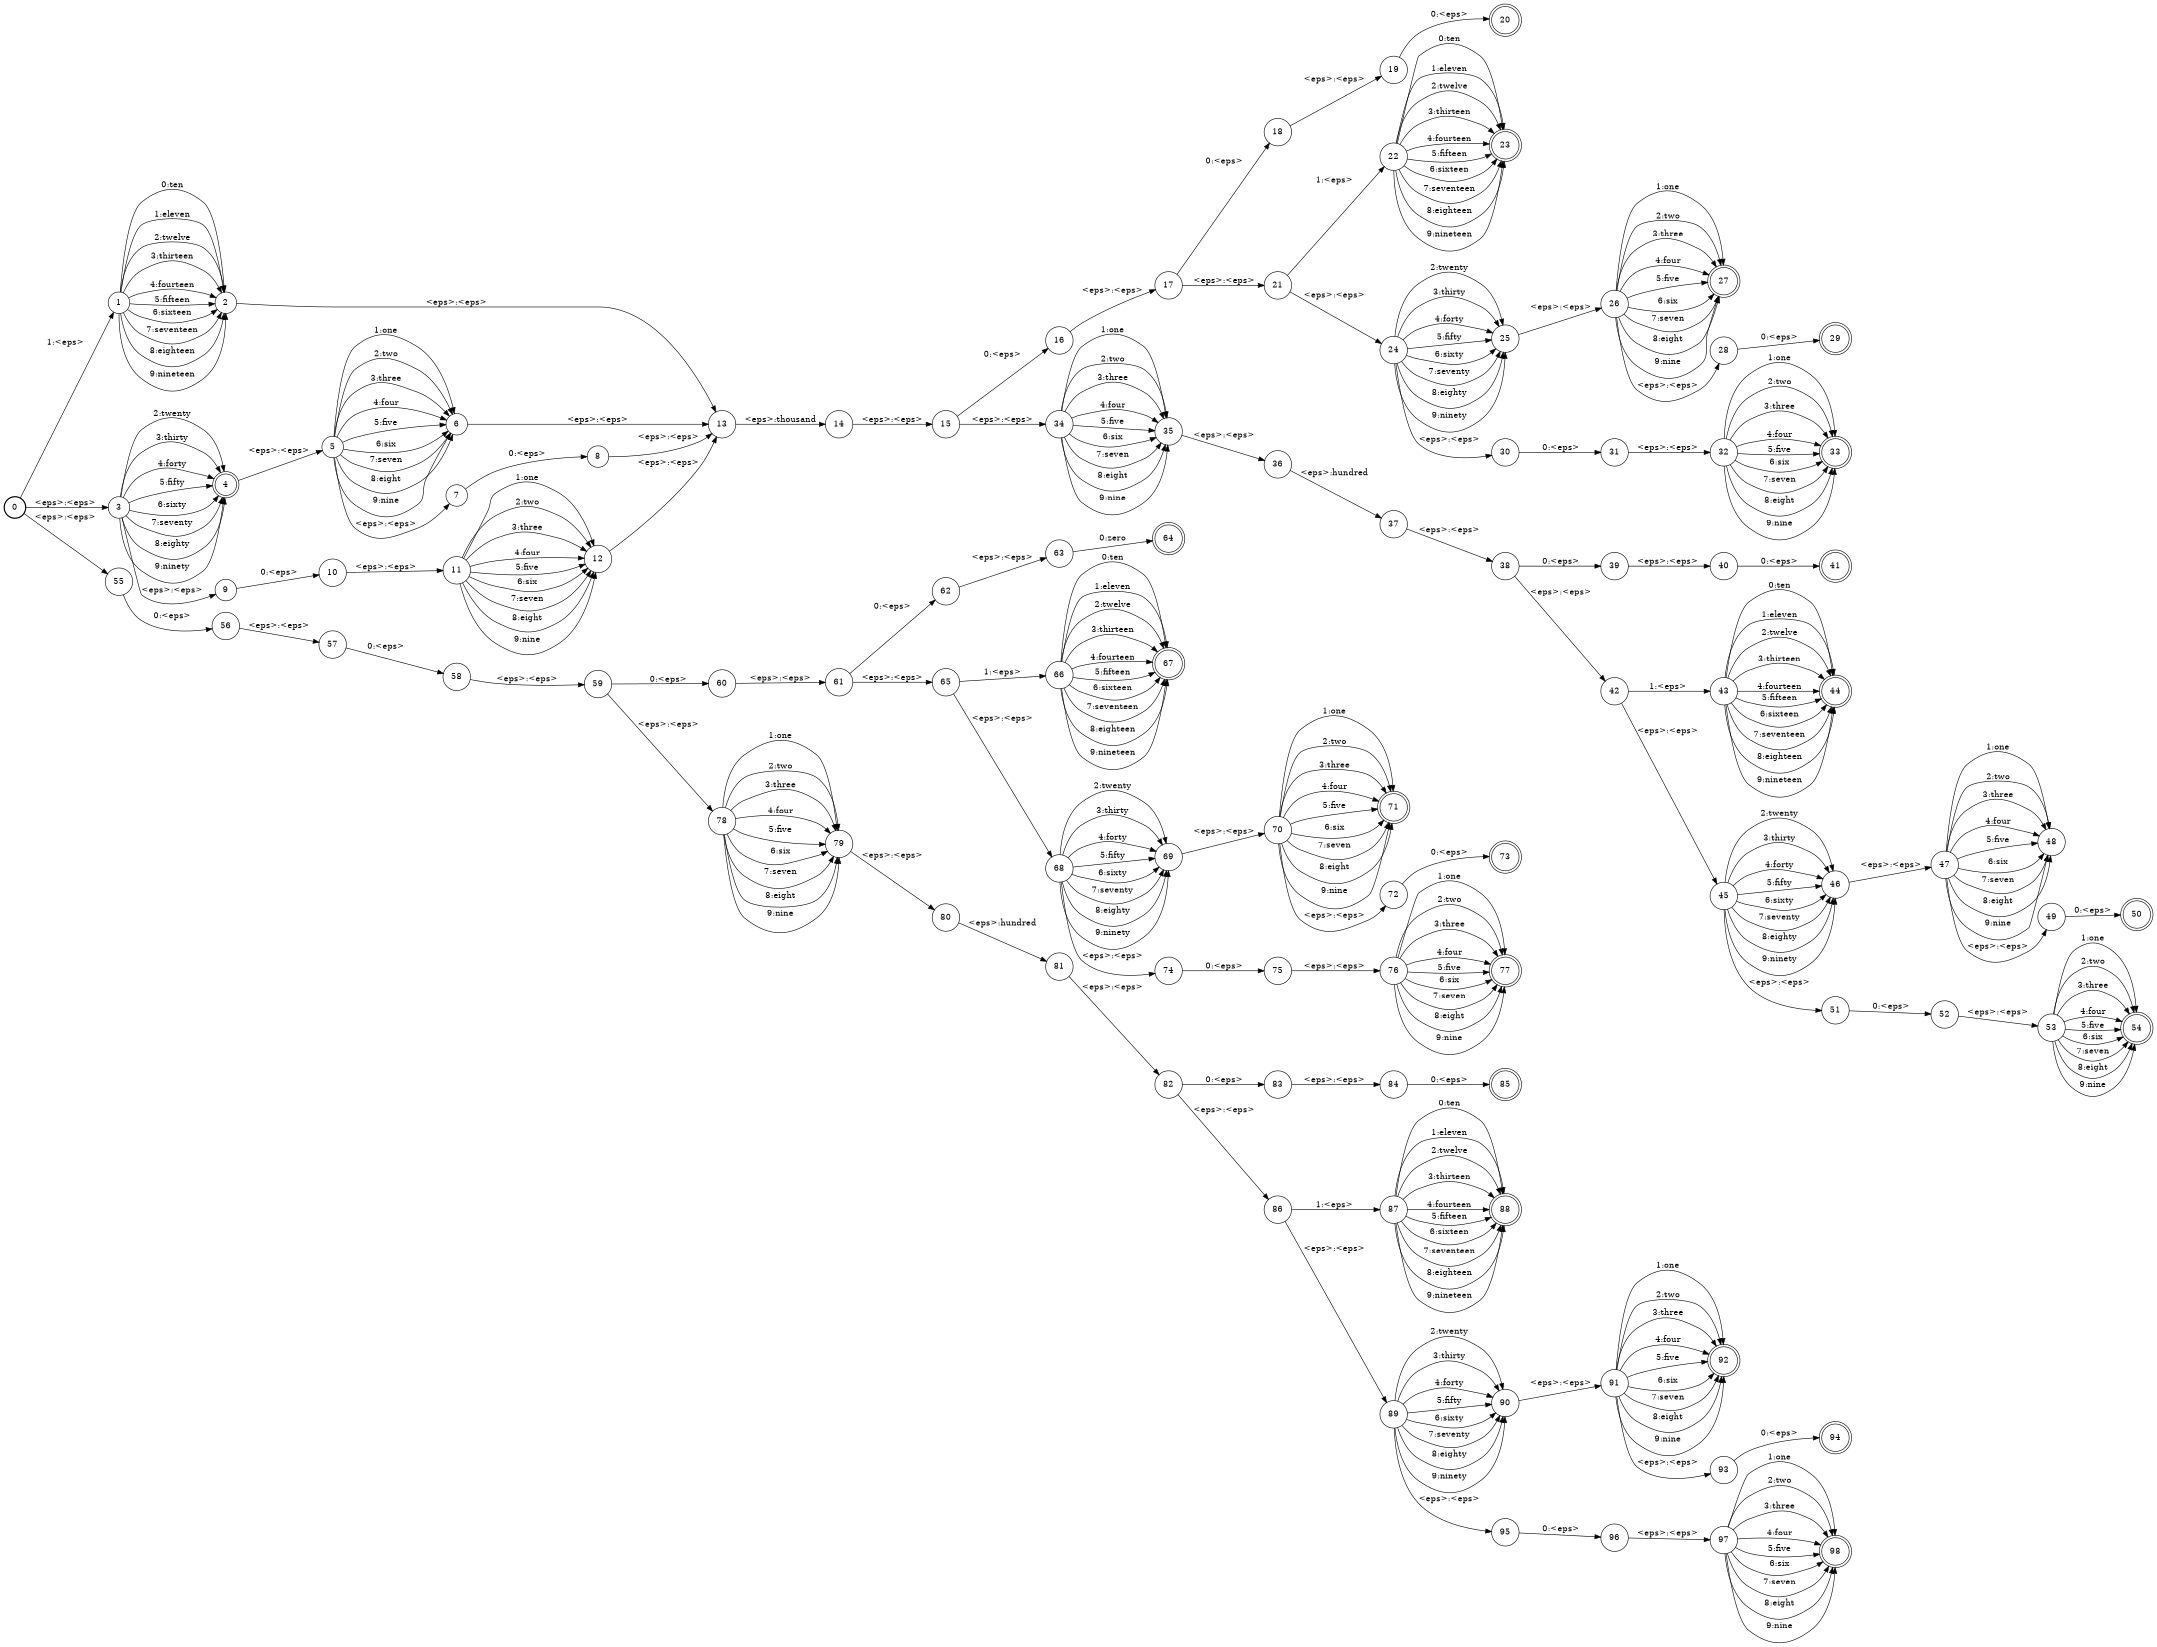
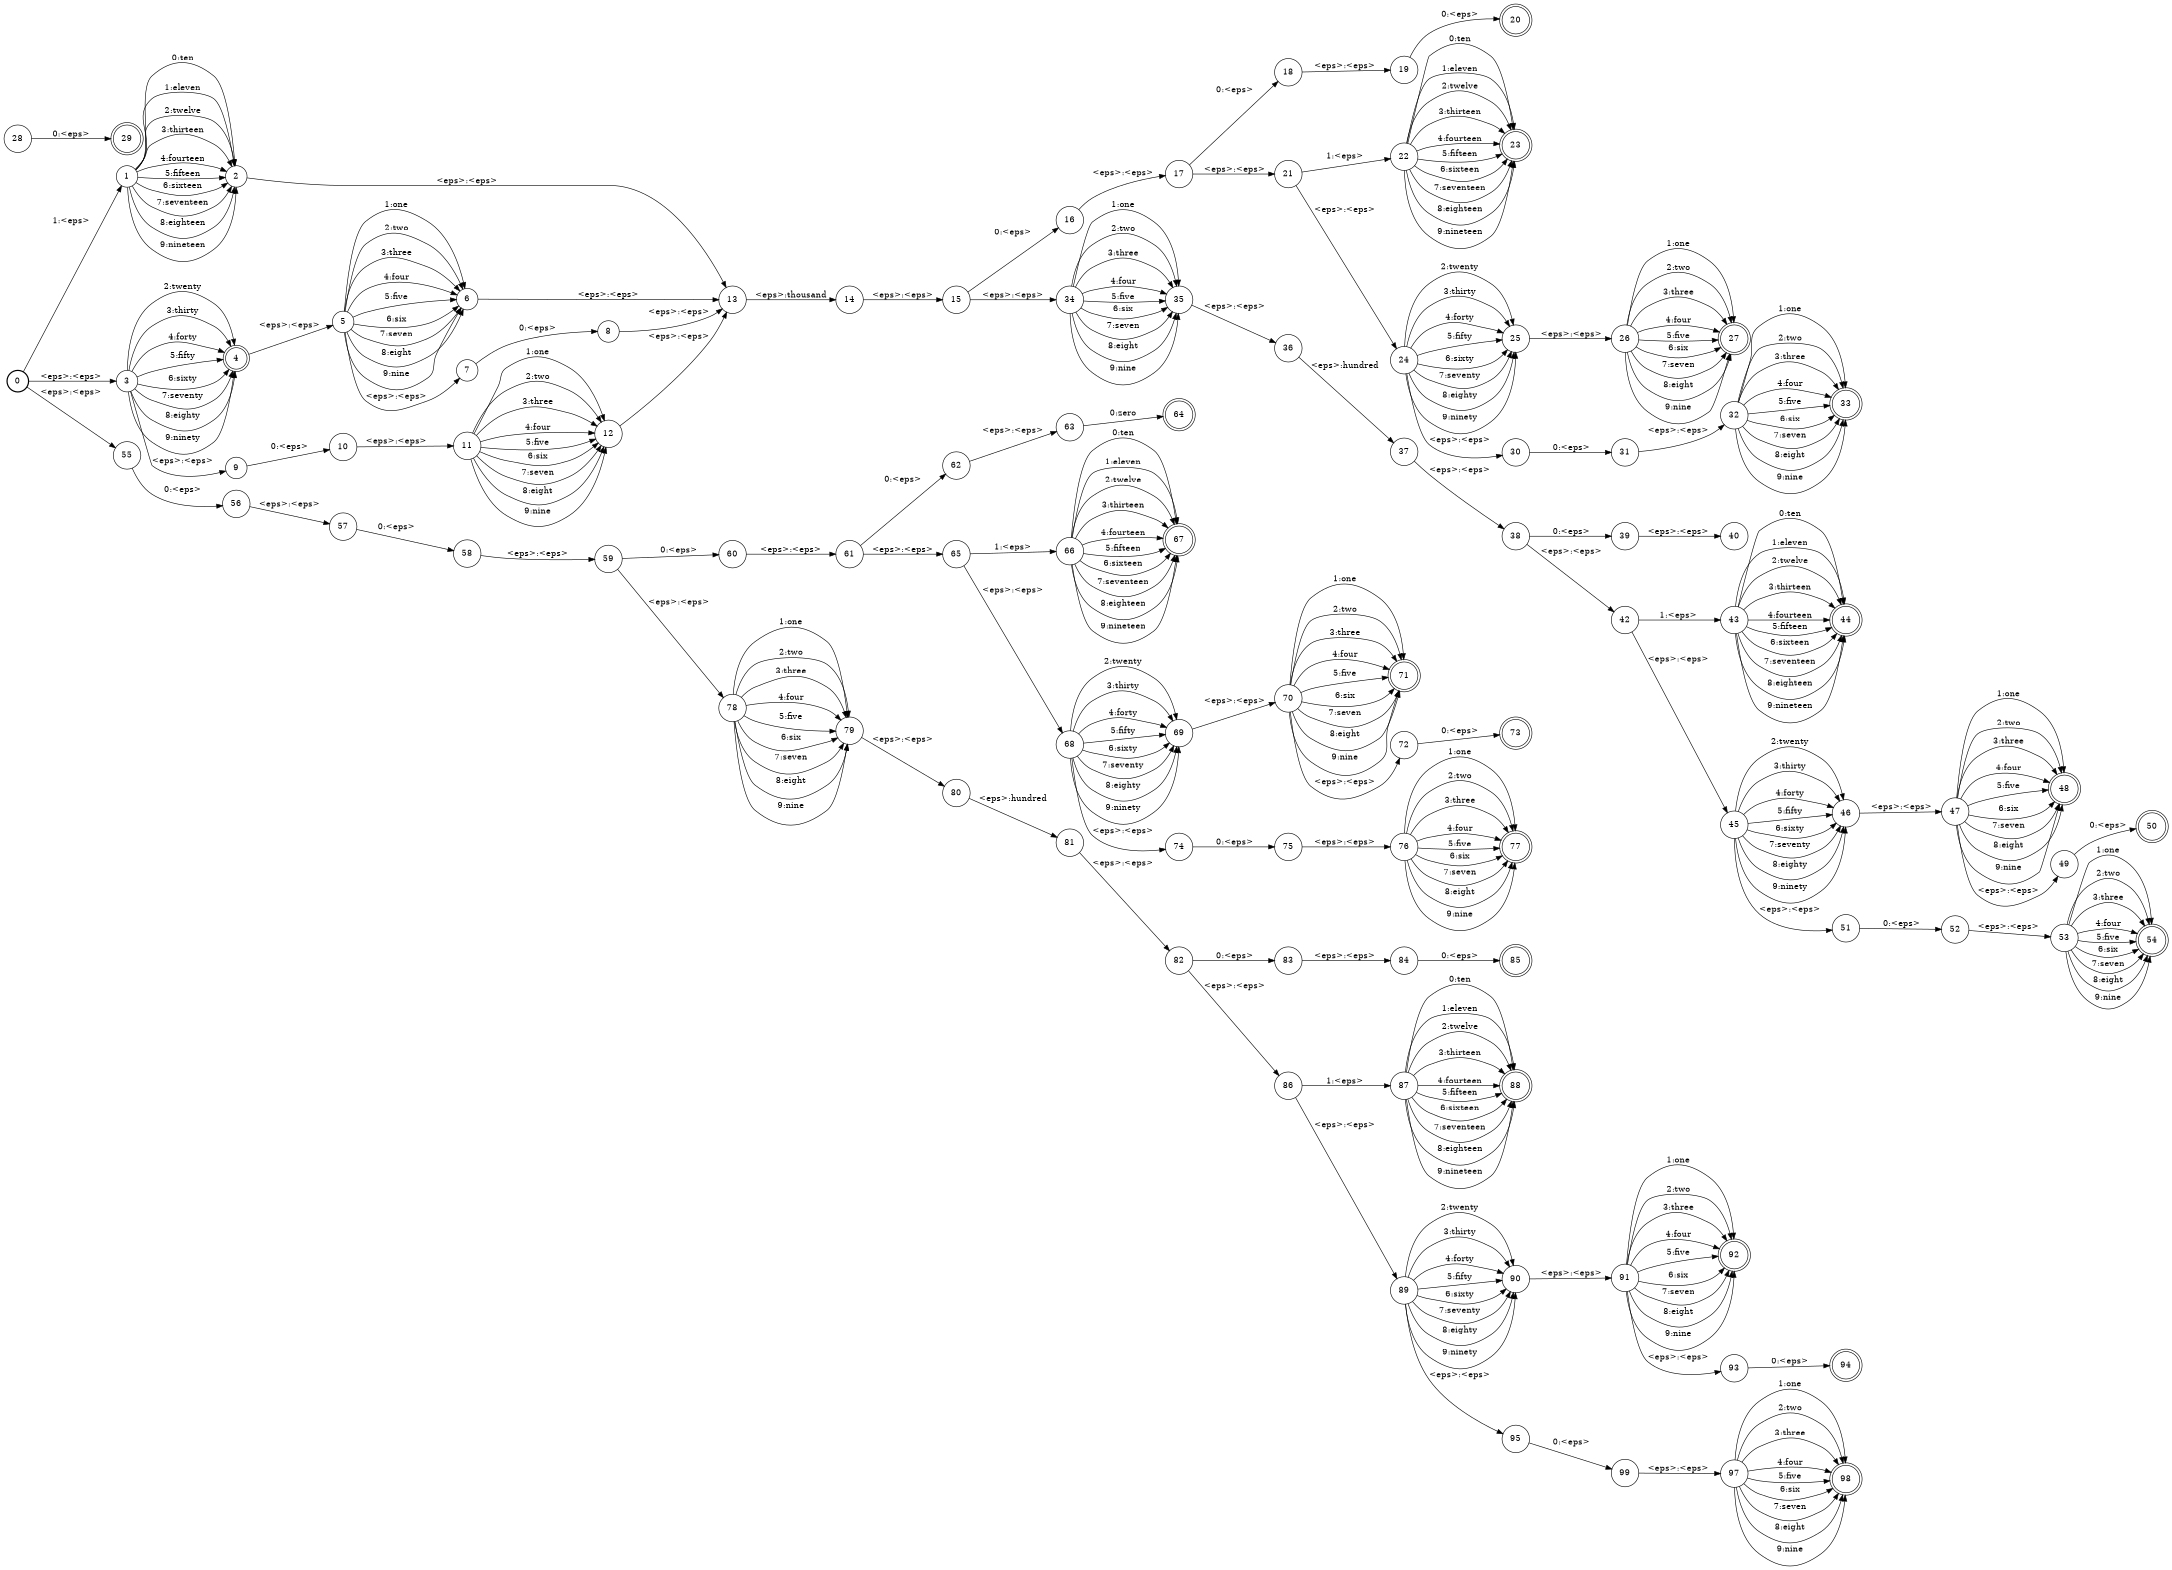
edge "26" -> "28": removed, label "<eps>:<eps>"
node "41": removed
node "48": shape circle -> doublecircle
node "96": label "96" -> "99"
